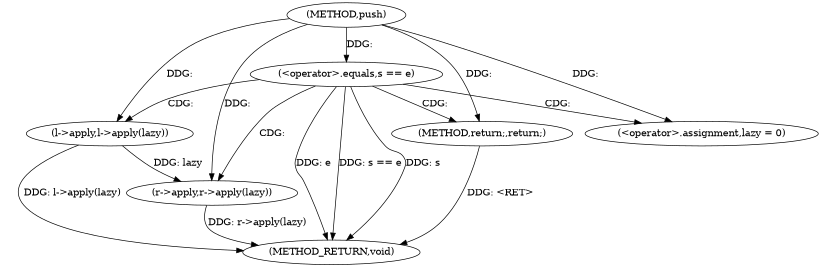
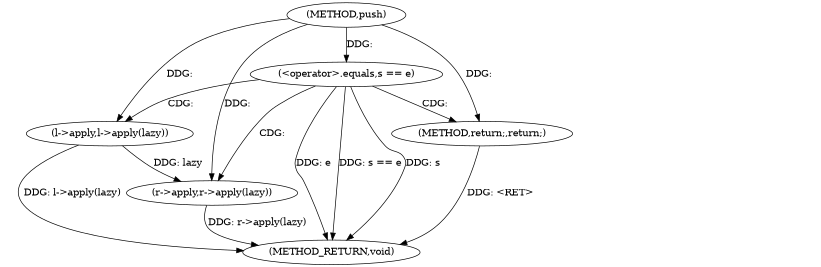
node "(<operator>.assignment,lazy = 0)": removed
